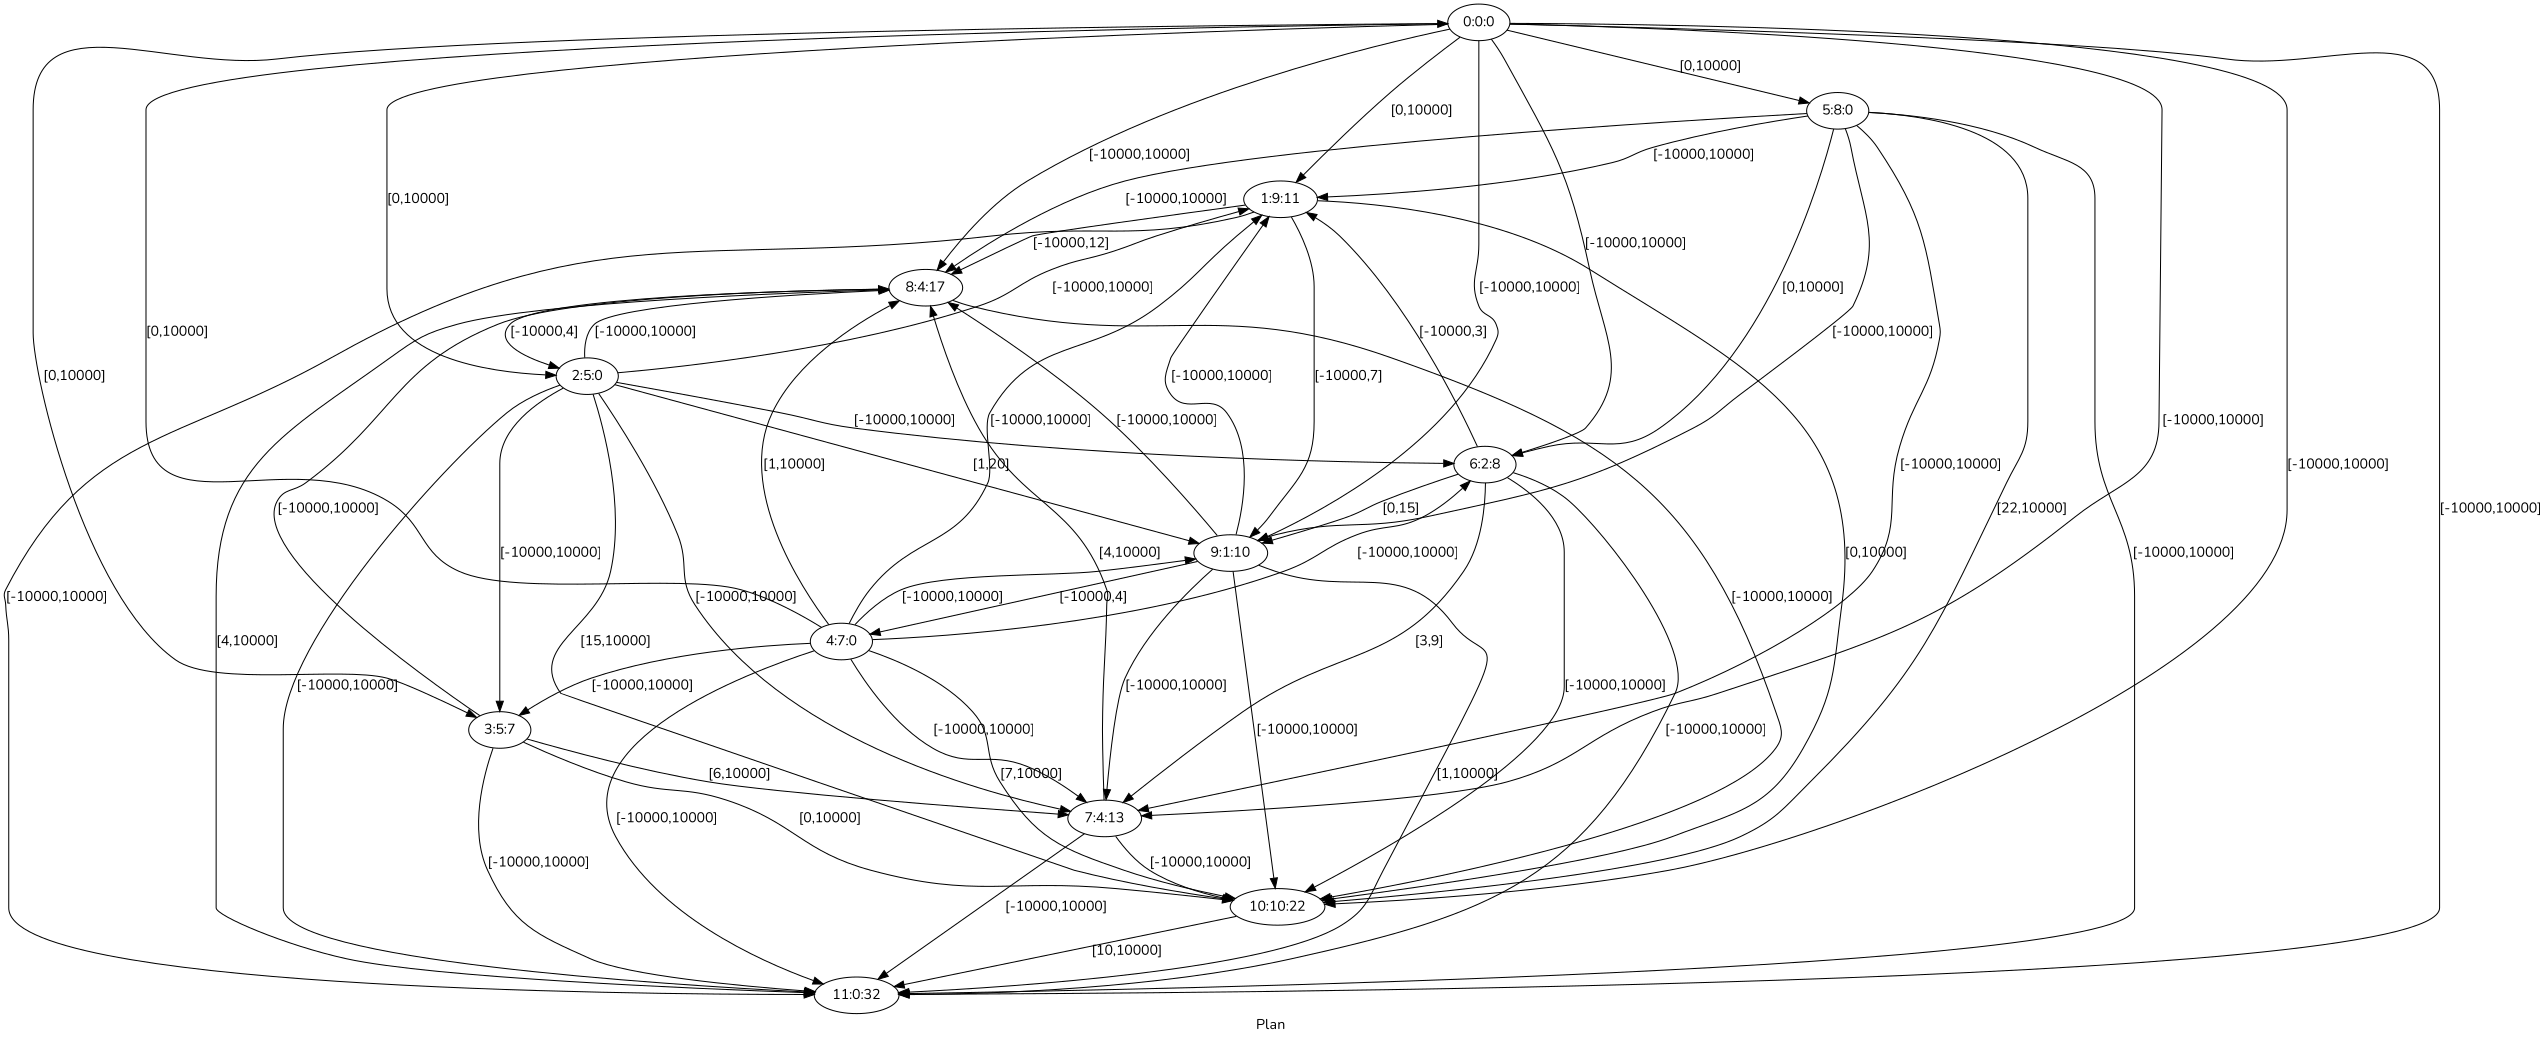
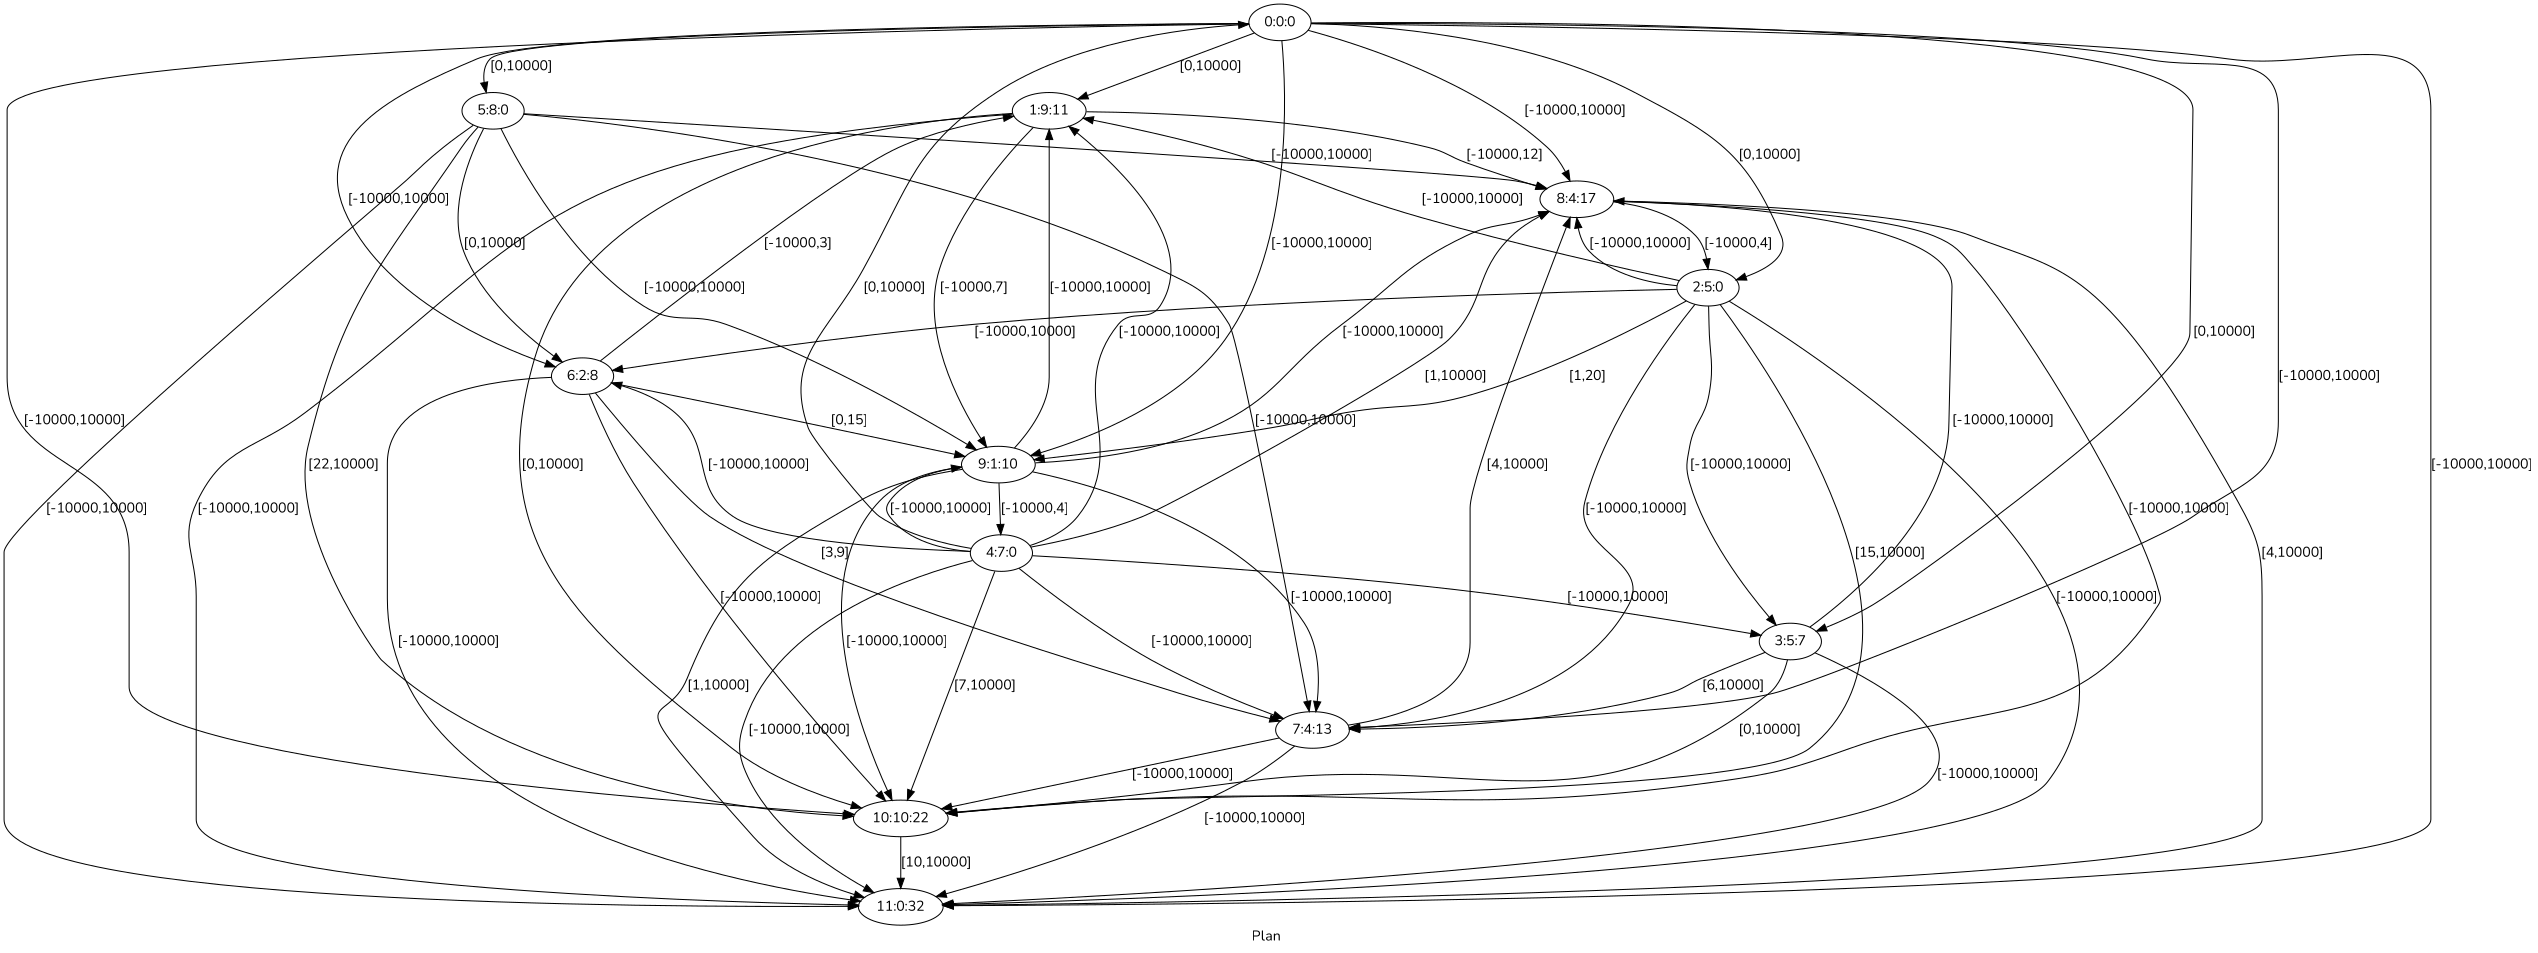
edge "5:8:0" -> "1:9:11": removed, label "[-10000,10000]"
